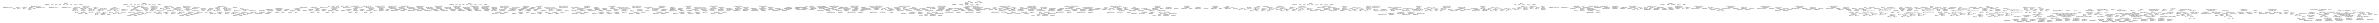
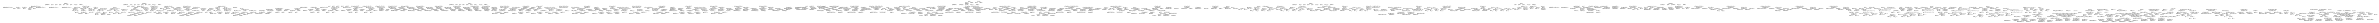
node "(LITERAL,0,(int32_t)(refBlackWhite[0]))": added
